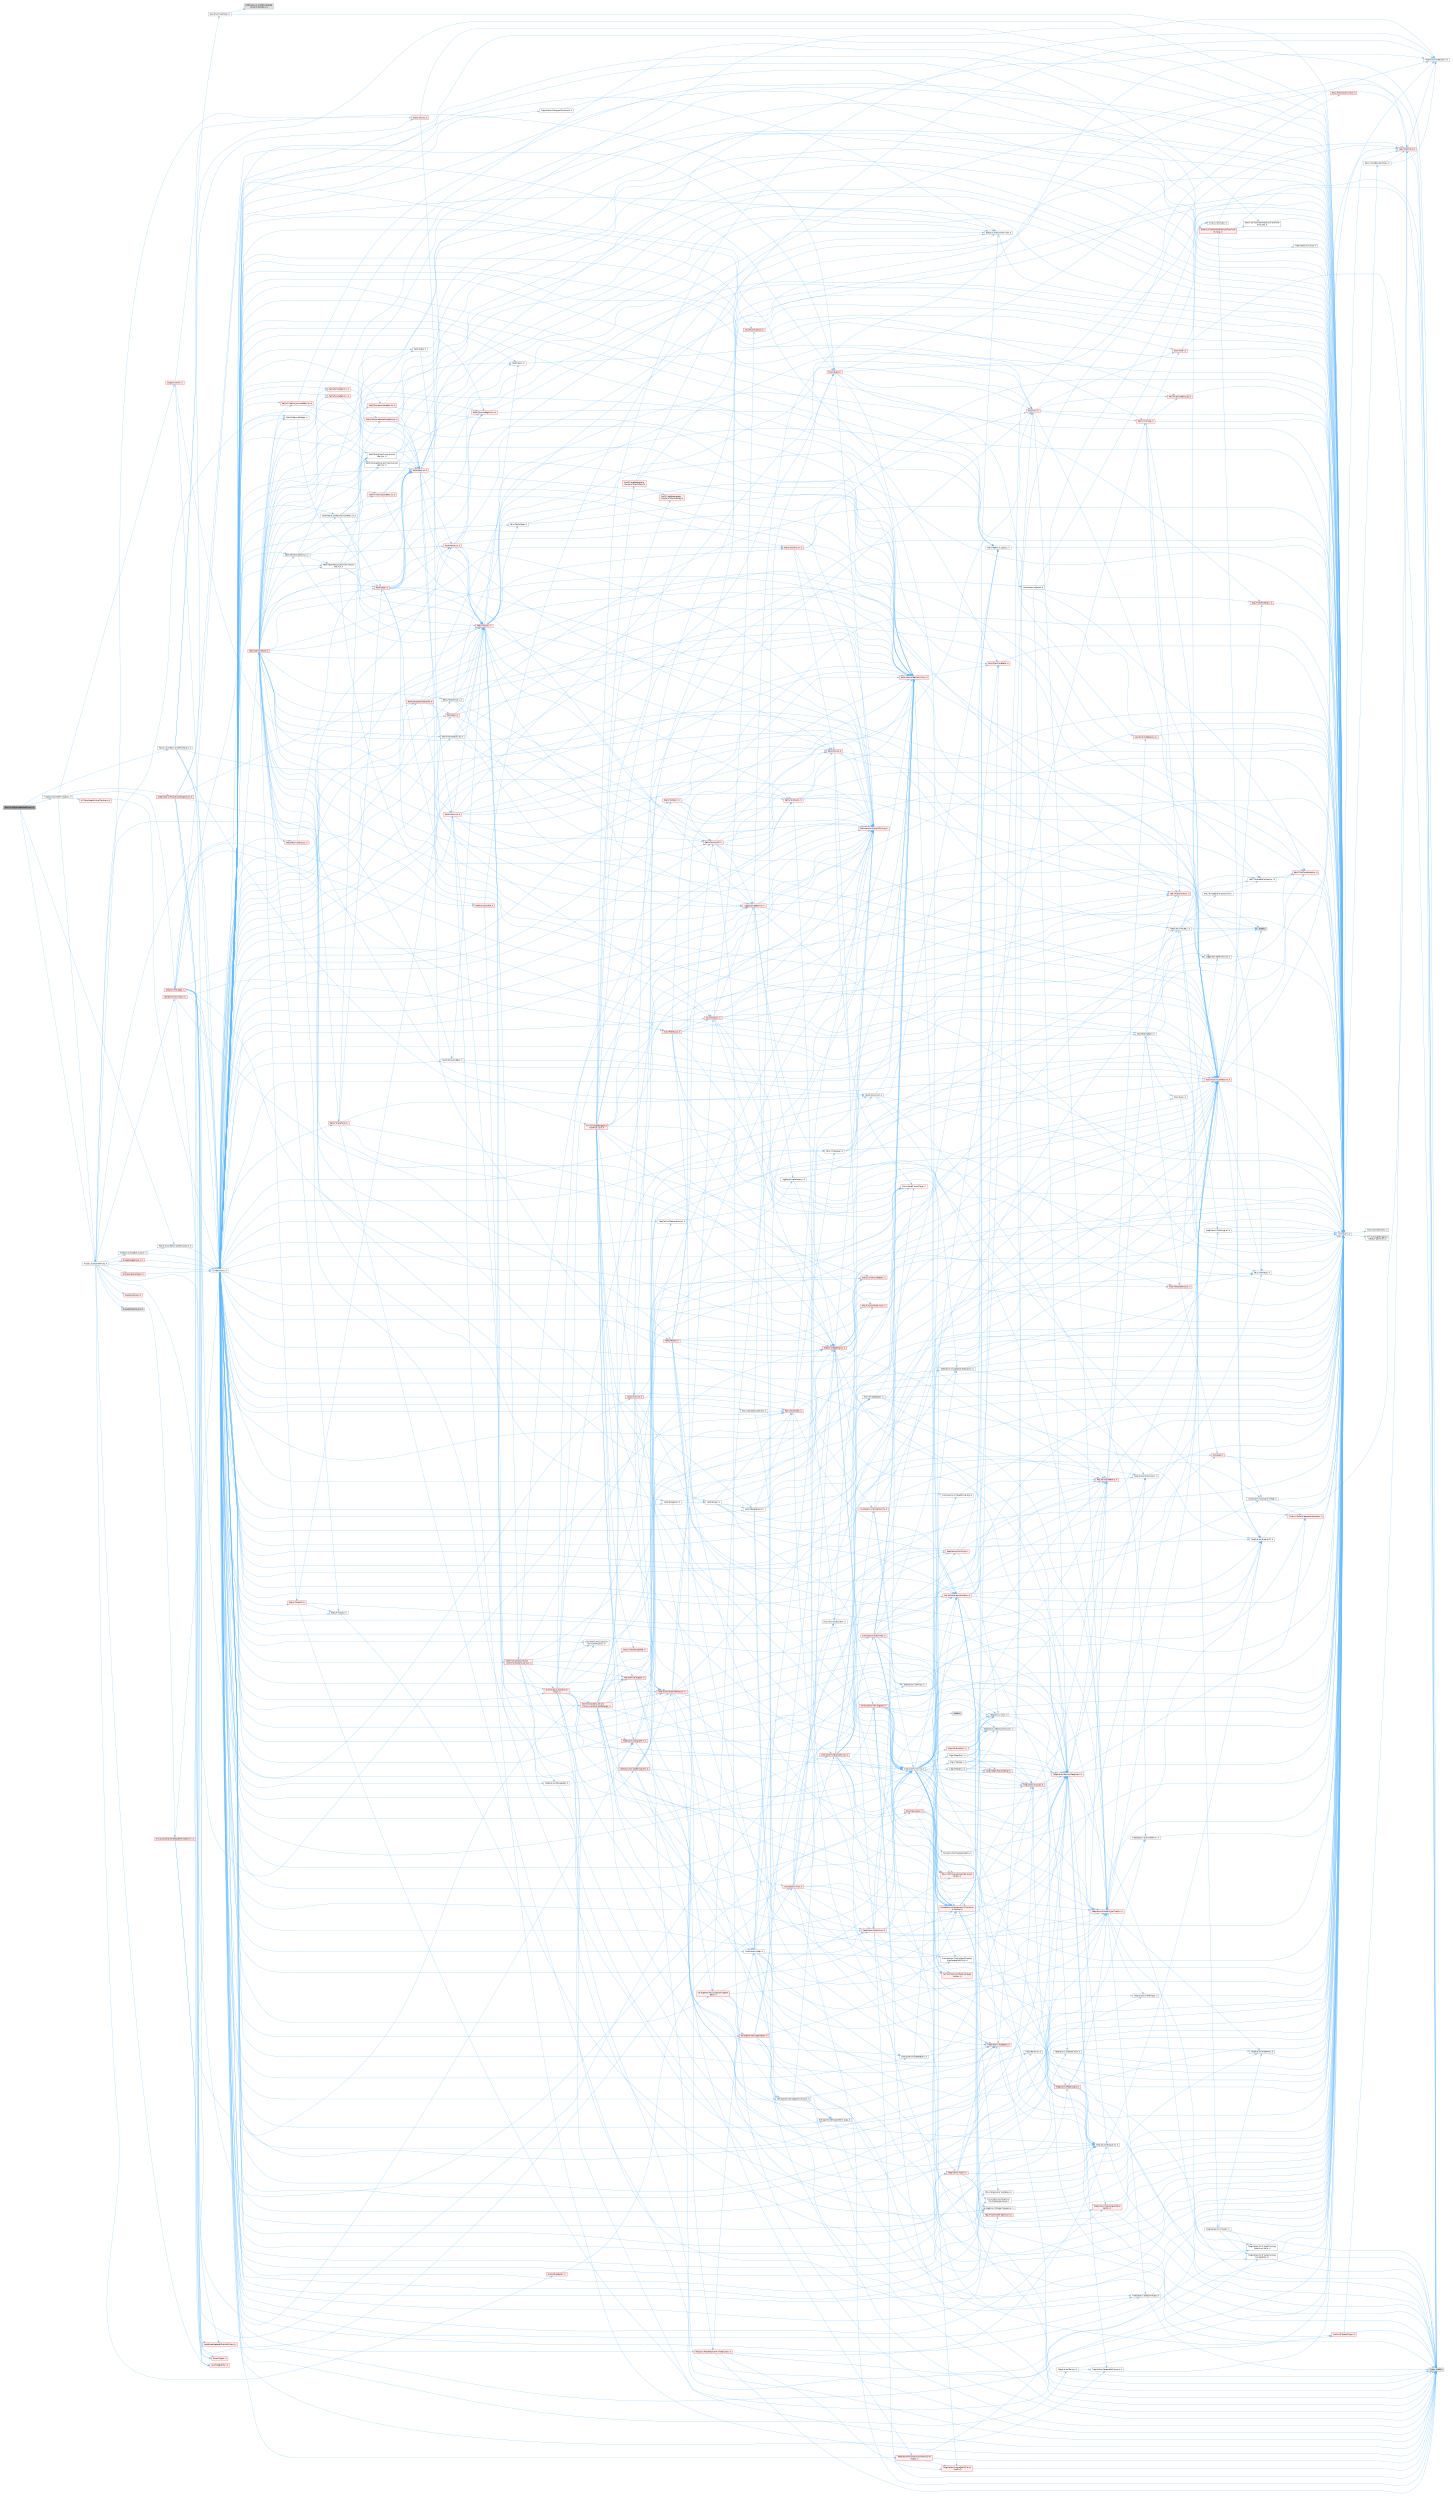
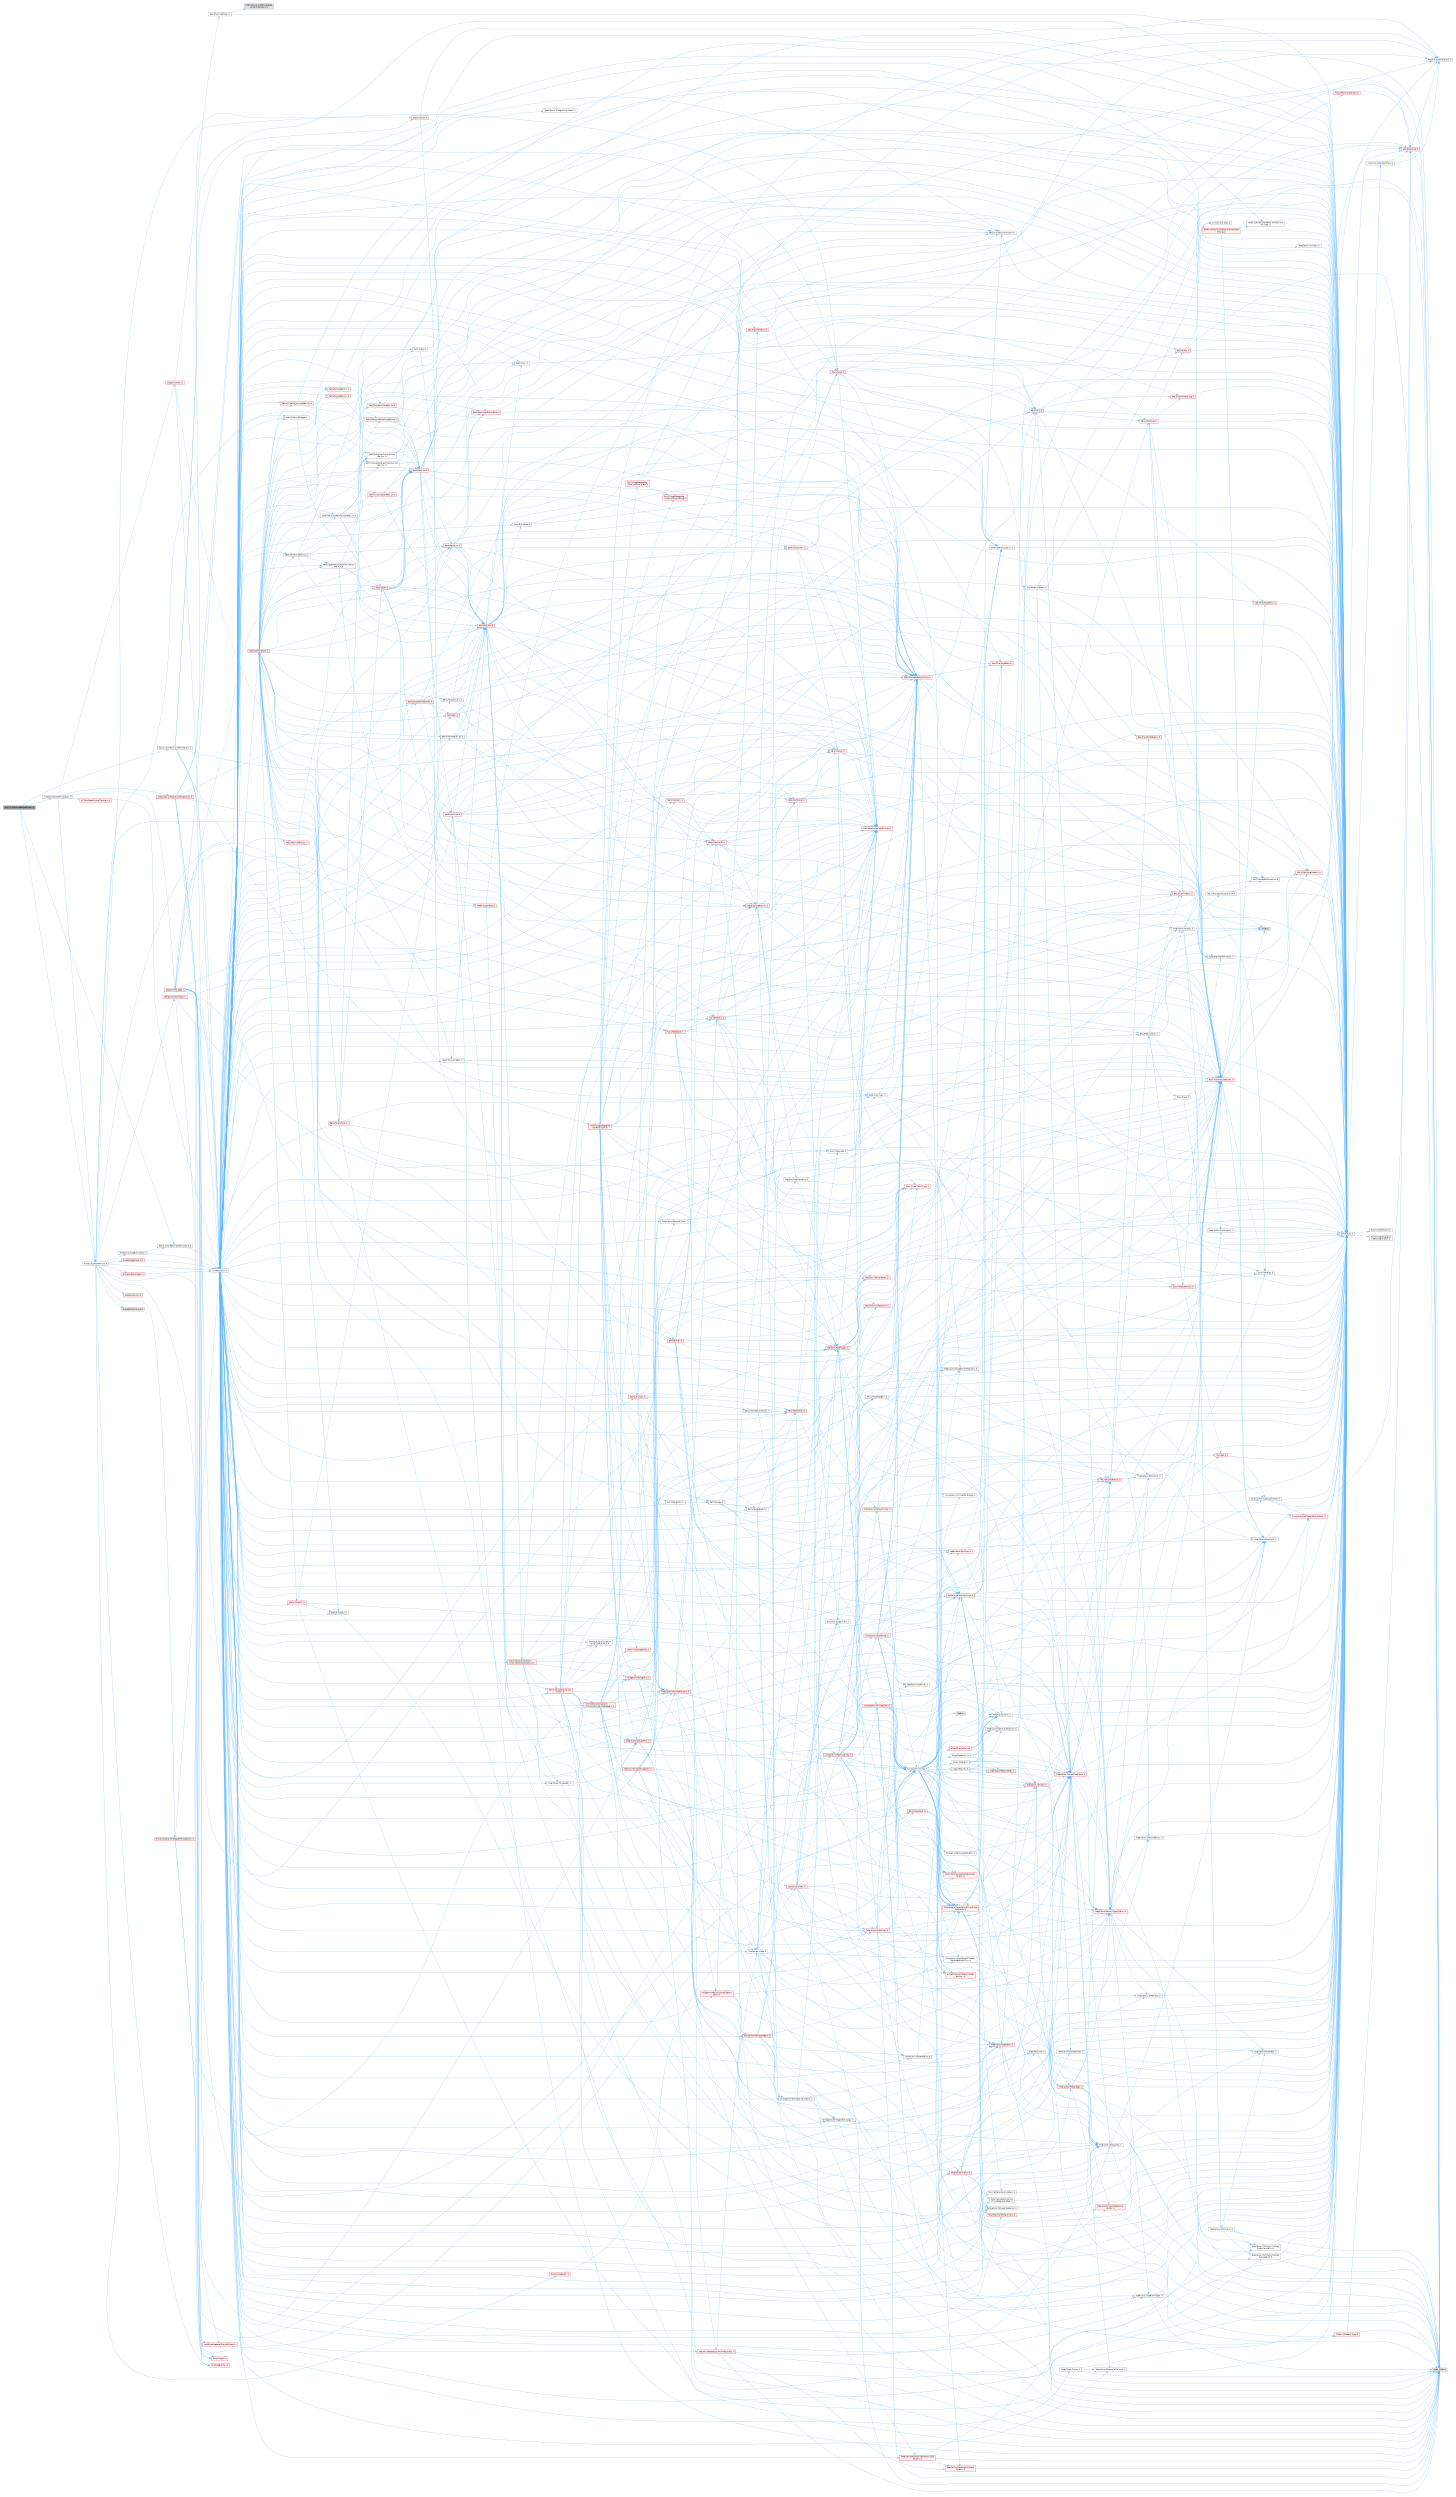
node "Math/VectorRegister.h": label "Math/VectorRegister.h" -> "Math/MaterialRelevance.h"
node "Rotator/Delegate.h": label "Rotator/Delegate.h" -> "Delegates/Delegate.h"
